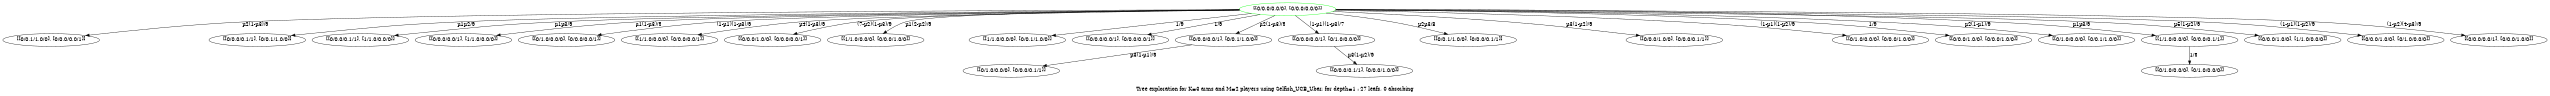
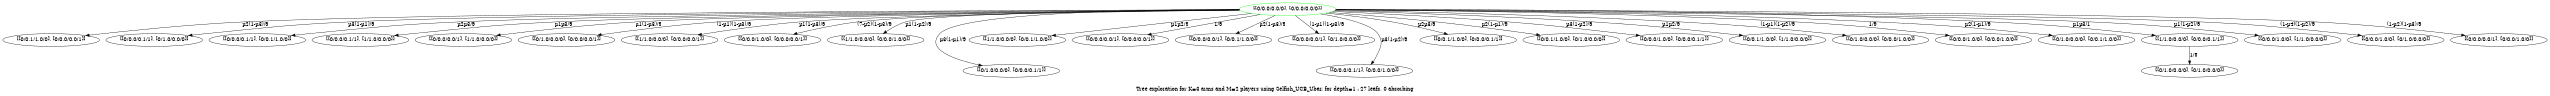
edge "[[0/0,0/0,0/0], [0/0,0/0,0/0]]" -> "[[0/0,0/0,1/1], [0/0,1/1,0/0]]": label "µ1µ2/9" -> "µ2µ3/9"
edge "[[0/0,0/0,0/0], [0/0,0/0,0/0]]" -> "[[1/1,0/0,0/0], [0/0,0/0,0/1]]": label "µ4(1-µ3)/9" -> "µ1(1-µ3)/9"
edge "[[0/0,0/0,0/0], [0/0,0/0,0/0]]" -> "[[1/1,0/0,0/0], [0/0,0/1,0/0]]": label "µ1(2-µ2)/9" -> "µ1(1-µ2)/9"
edge "[[0/0,0/0,0/0], [0/0,0/0,0/0]]" -> "[[1/1,0/0,0/0], [0/0,1/1,0/0]]": label "1/9" -> "µ1µ2/9"
edge "[[0/0,0/0,0/0], [0/0,0/0,0/0]]" -> "[[0/0,0/0,0/1], [0/1,0/0,0/0]]": label "(1-µ1)(1-µ3)/7" -> "(1-µ1)(1-µ3)/9"
edge "[[0/0,0/0,0/0], [0/0,0/0,0/0]]" -> "[[0/0,1/1,0/0], [0/0,0/0,1/1]]": label "µ2µ3/8" -> "µ2µ3/9"
edge "[[0/0,0/0,0/0], [0/0,0/0,0/0]]" -> "[[1/1,0/0,0/0], [0/0,0/0,1/1]]": label "µ1µ3/9" -> "µ1µ3/1"
edge "[[0/0,0/0,0/0], [0/0,0/0,0/0]]" -> "[[0/0,0/1,0/0], [1/1,0/0,0/0]]": label "µ5(1-µ2)/9" -> "µ1(1-µ2)/9"
edge "[[0/0,0/0,0/0], [0/0,0/0,0/0]]" -> "[[0/0,0/1,0/0], [0/1,0/0,0/0]]": label "(1-µ1)(1-µ2)/9" -> "(1-µ4)(1-µ2)/9"
edge "[[0/0,0/0,0/0], [0/0,0/0,0/0]]" -> "[[0/0,0/0,0/1], [0/0,0/1,0/0]]": label "(1-µ2)(4-µ3)/9" -> "(1-µ2)(1-µ3)/9"
node "[[0/0,0/0,1/1], [0/1,0/0,0/0]]": added
node "[[0/0,1/1,0/0], [0/1,0/0,0/0]]": added
node "[[0/0,1/1,0/0], [1/1,0/0,0/0]]": added
edge "[[0/0,0/0,0/1], [0/1,0/0,0/0]]" -> "[[0/0,0/0,1/1], [0/0,0/1,0/0]]": now "[[0/0,0/0,0/0], [0/0,0/0,0/0]]" -> "[[0/0,0/0,1/1], [0/0,0/1,0/0]]"
edge "[[0/0,0/0,0/1], [0/0,1/1,0/0]]" -> "[[0/1,0/0,0/0], [0/0,0/0,1/1]]": now "[[0/0,0/0,0/0], [0/0,0/0,0/0]]" -> "[[0/1,0/0,0/0], [0/0,0/0,1/1]]"
